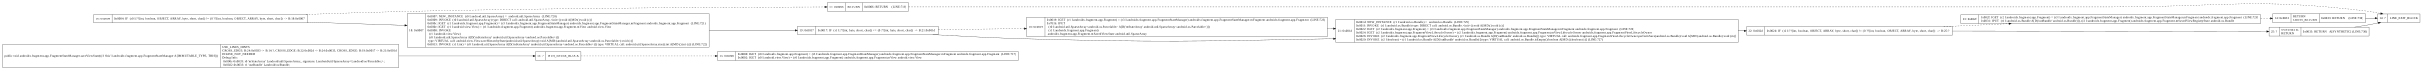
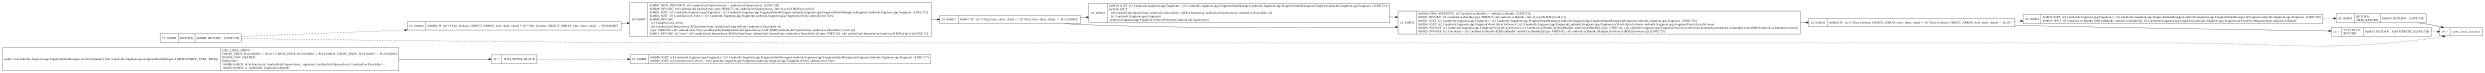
edge "16: 0x0004" -> "17: 0x0006": reversed
node "24: 0x0033": text "CROSS_RETURN" -> "ORIG_RETURN"
edge "25: ?" -> "14: ?": style solid -> dashed
edge "19: 0x0017" -> "20: 0x0019": style dashed -> solid
